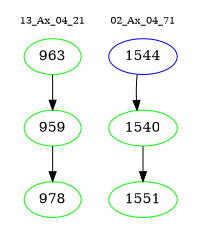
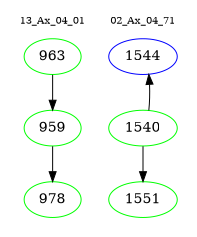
cluster "13_Ax_04_21": label "13_Ax_04_21" -> "13_Ax_04_01"
edge "1544" -> "1540": reversed
